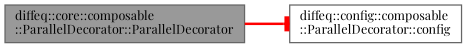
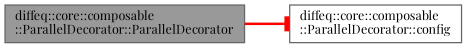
node "diffeq::config::composable ::ParallelDecorator::config": label "diffeq::config::composable ::ParallelDecorator::config" -> "diffeq::core::composable ::ParallelDecorator::config"
